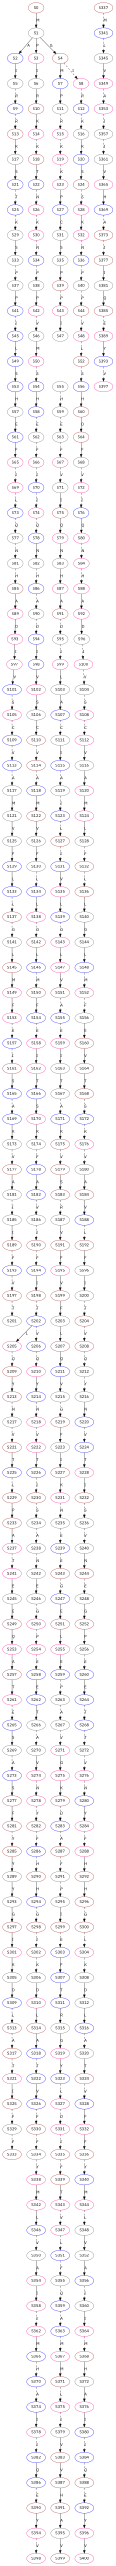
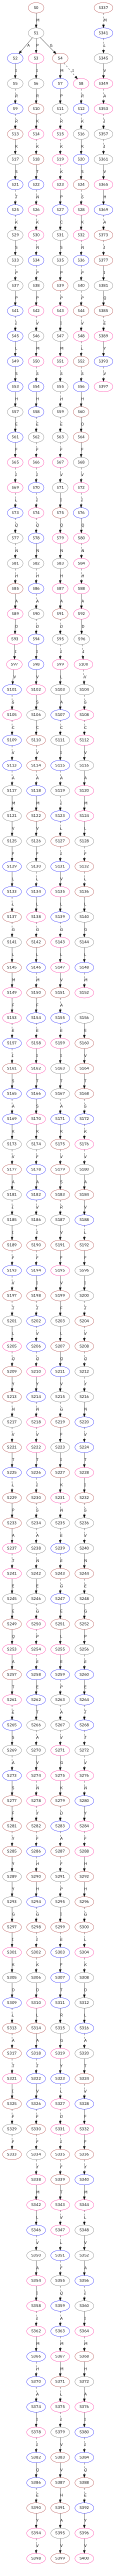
node "S51": added
edge "S152" -> "S156": removed, label "F"
edge "S202" -> "S205": now "S201" -> "S205"
